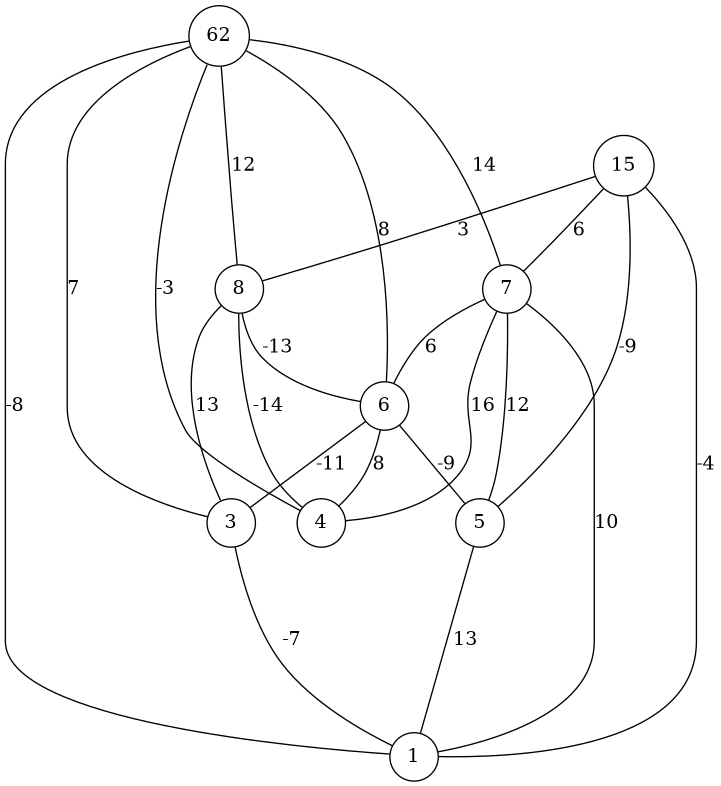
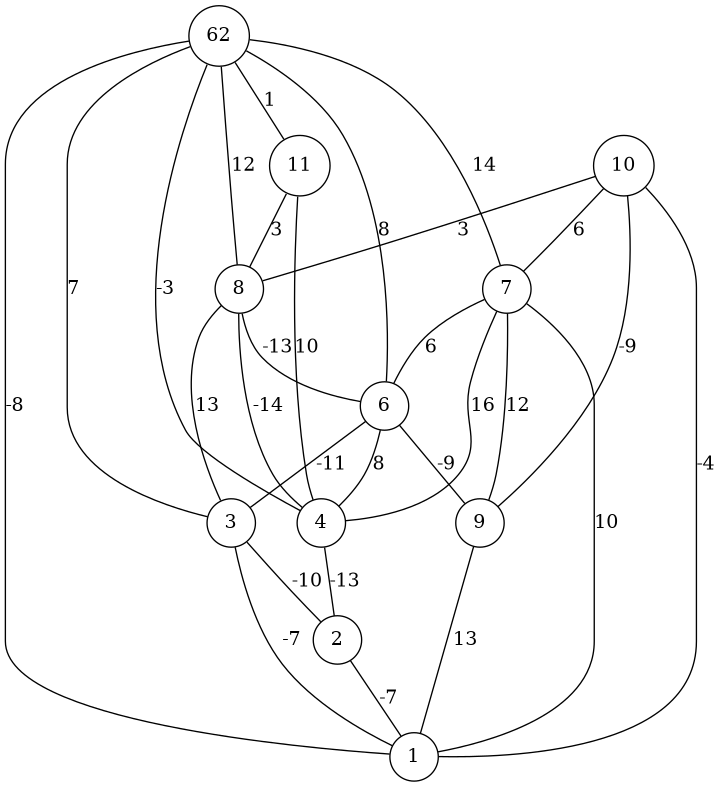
node "11": added
node "15": label "15" -> "10"
node "5": label "5" -> "9"
node "2": added
